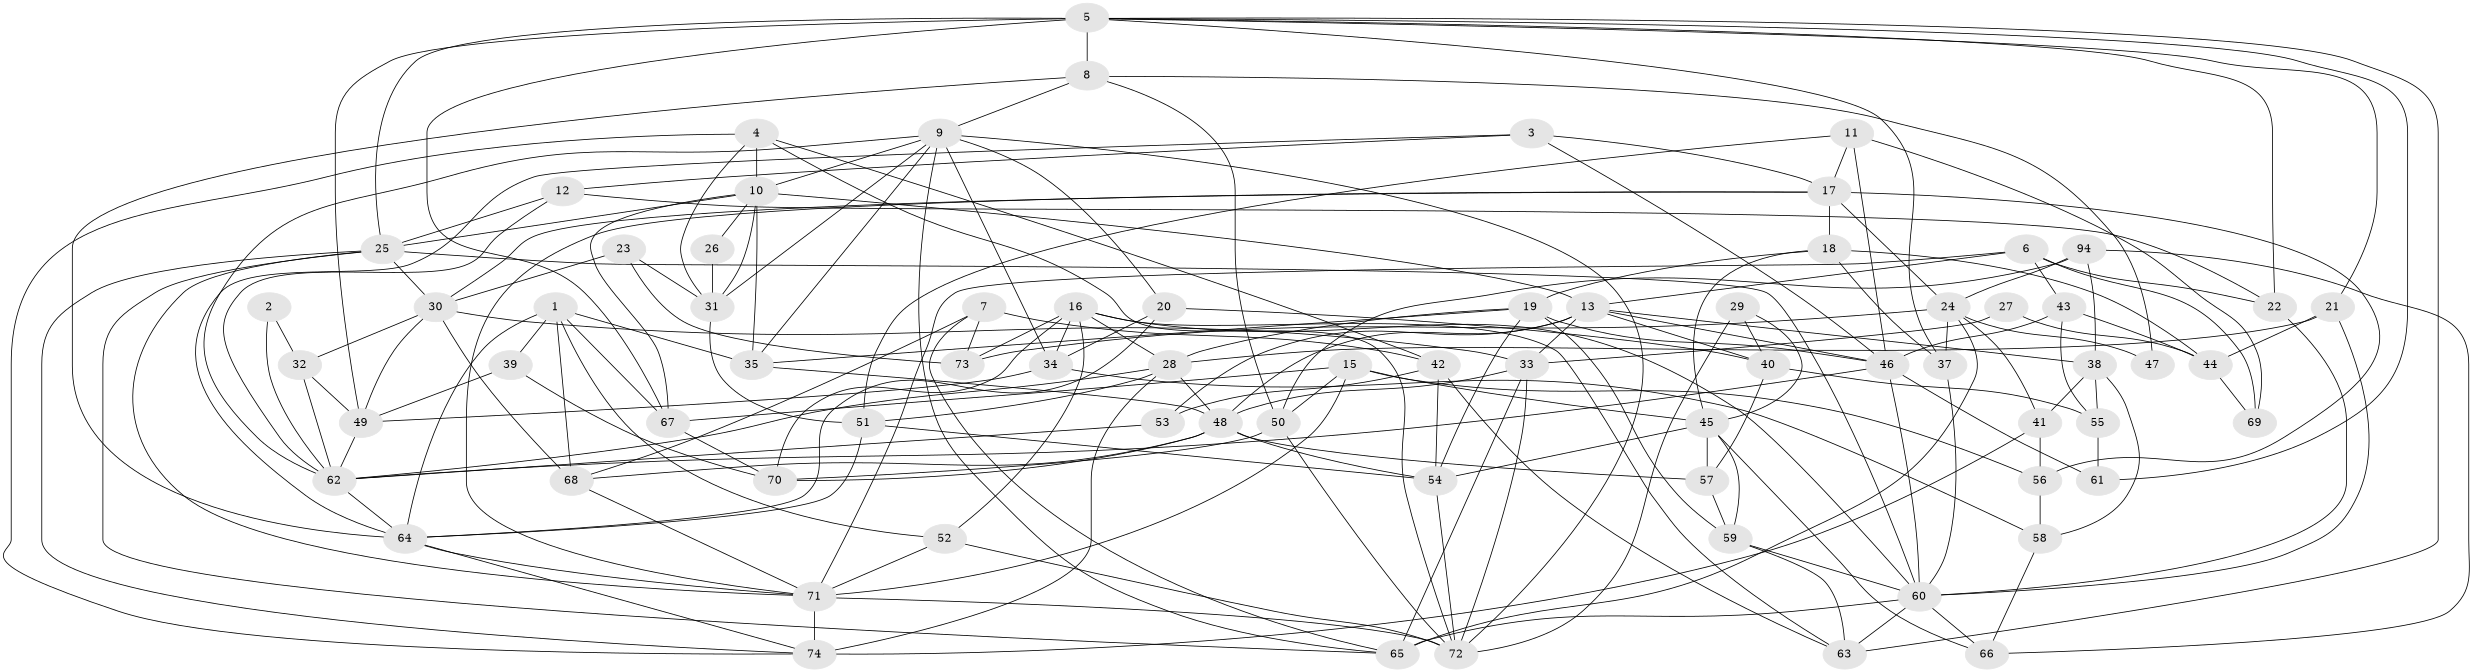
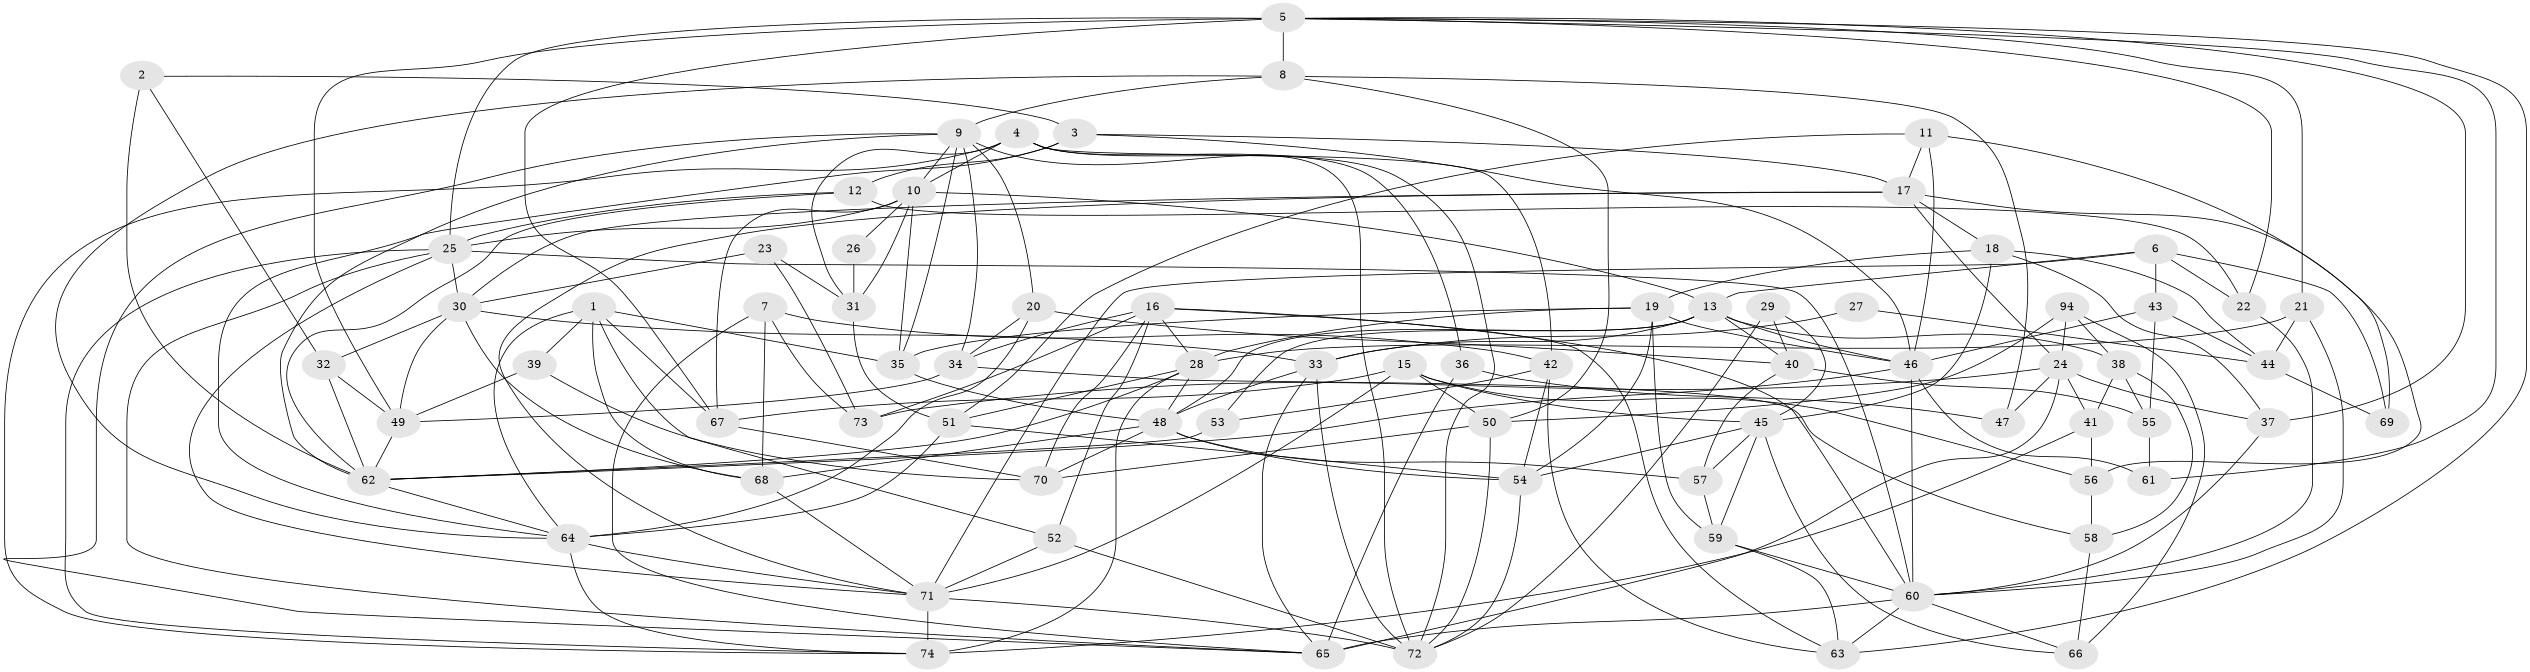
edge "2" -- "3": added
edge "9" -- "31": removed
node "36": added
